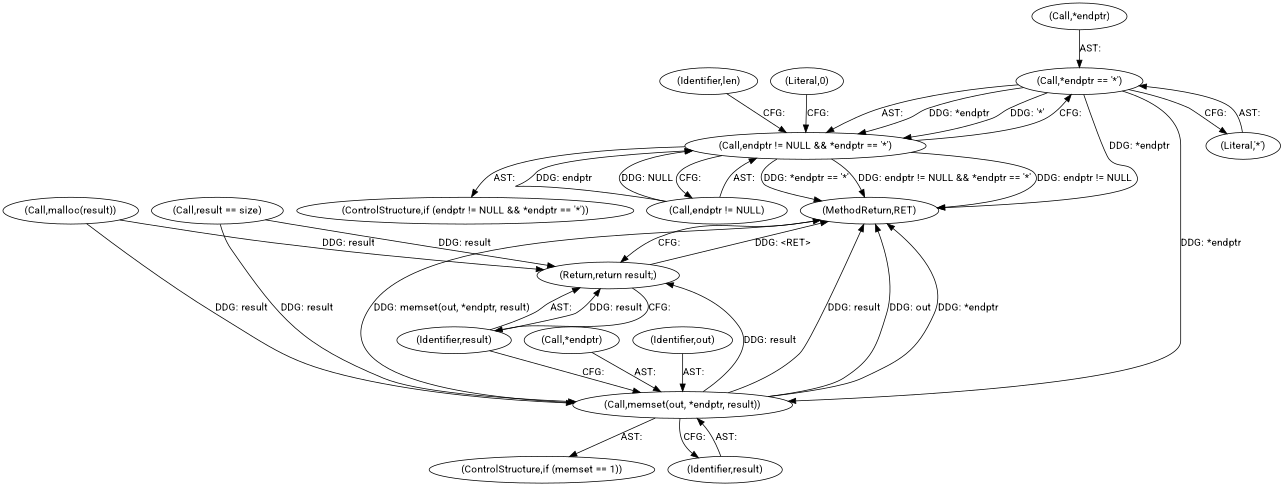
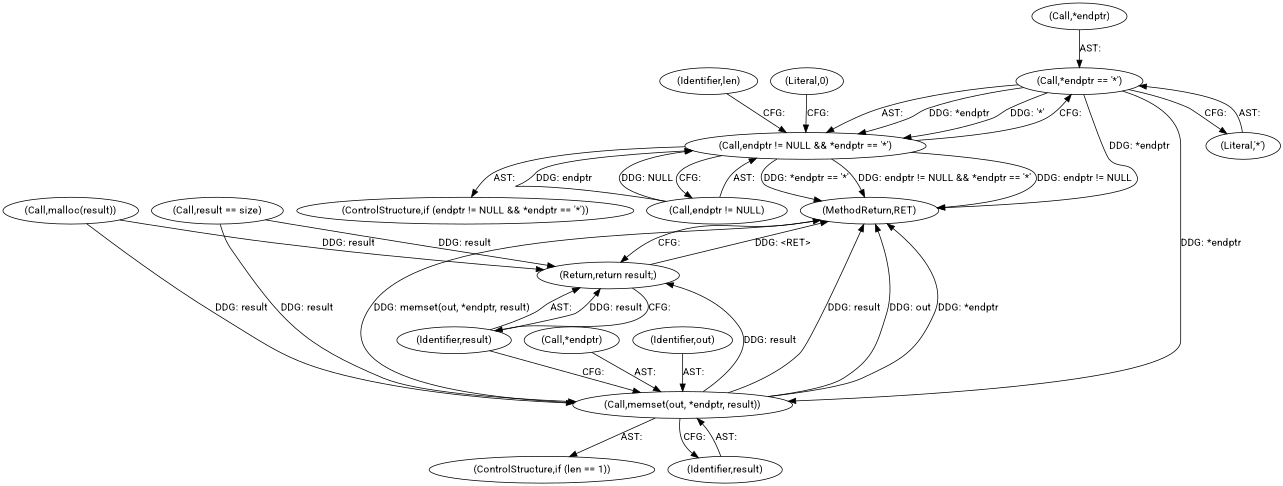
node "(ControlStructure,if (memset == 1))": label "(ControlStructure,if (memset == 1))" -> "(ControlStructure,if (len == 1))"
